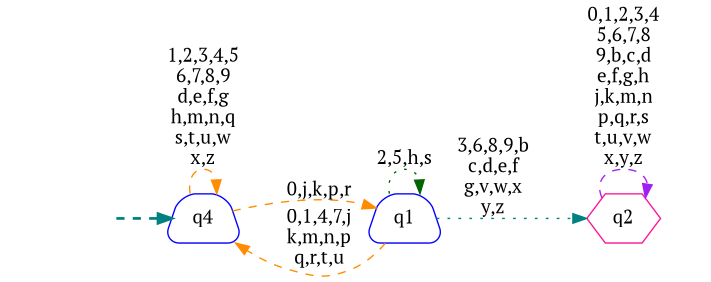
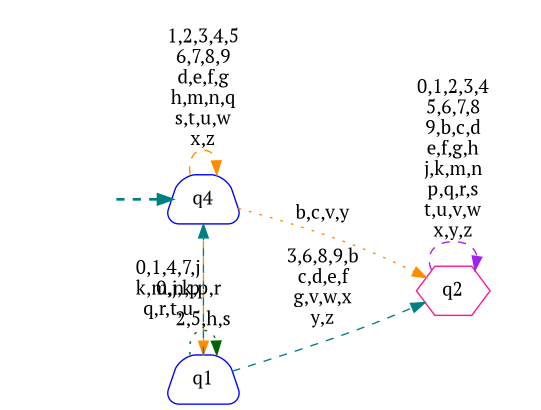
edge "q1" -> "q2": style dotted -> dashed
edge "q4" -> "q2": added, label "b,c,v,y"
edge "q1" -> "q4": color darkorange -> teal
